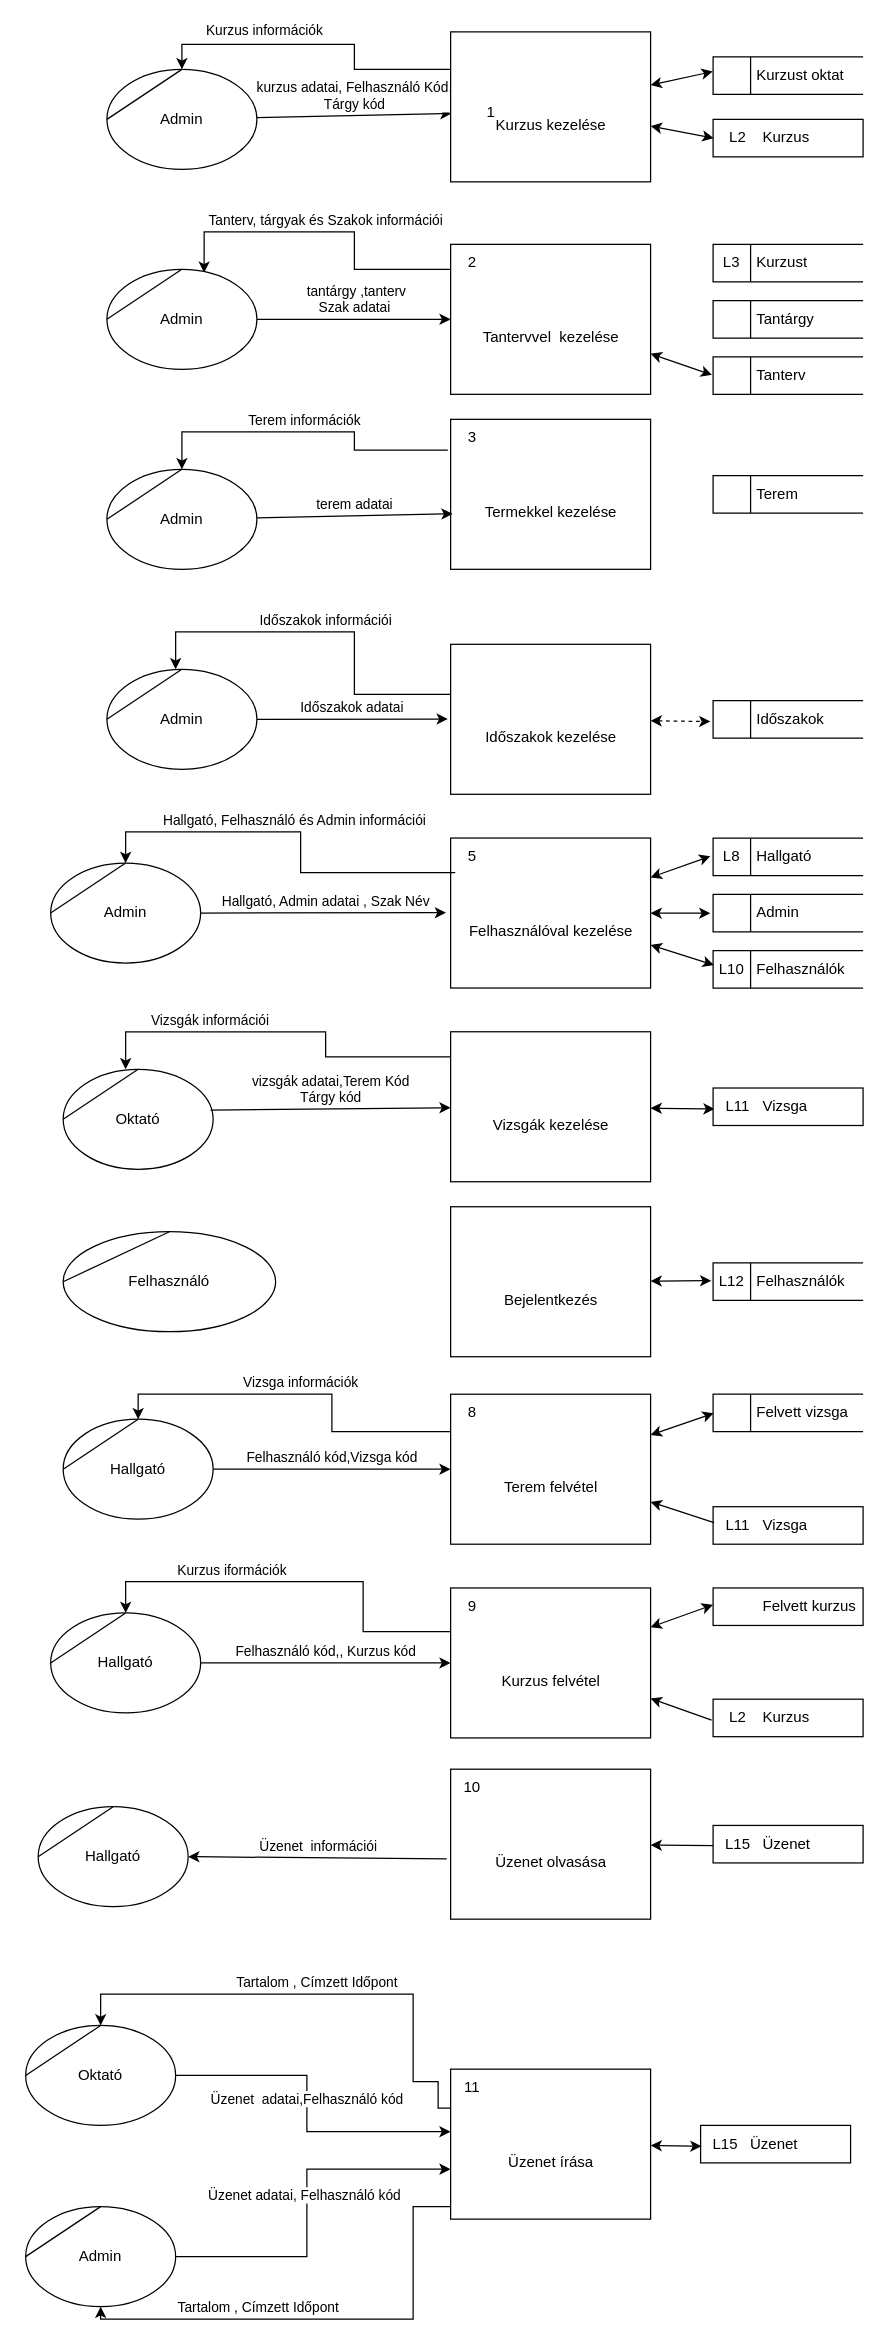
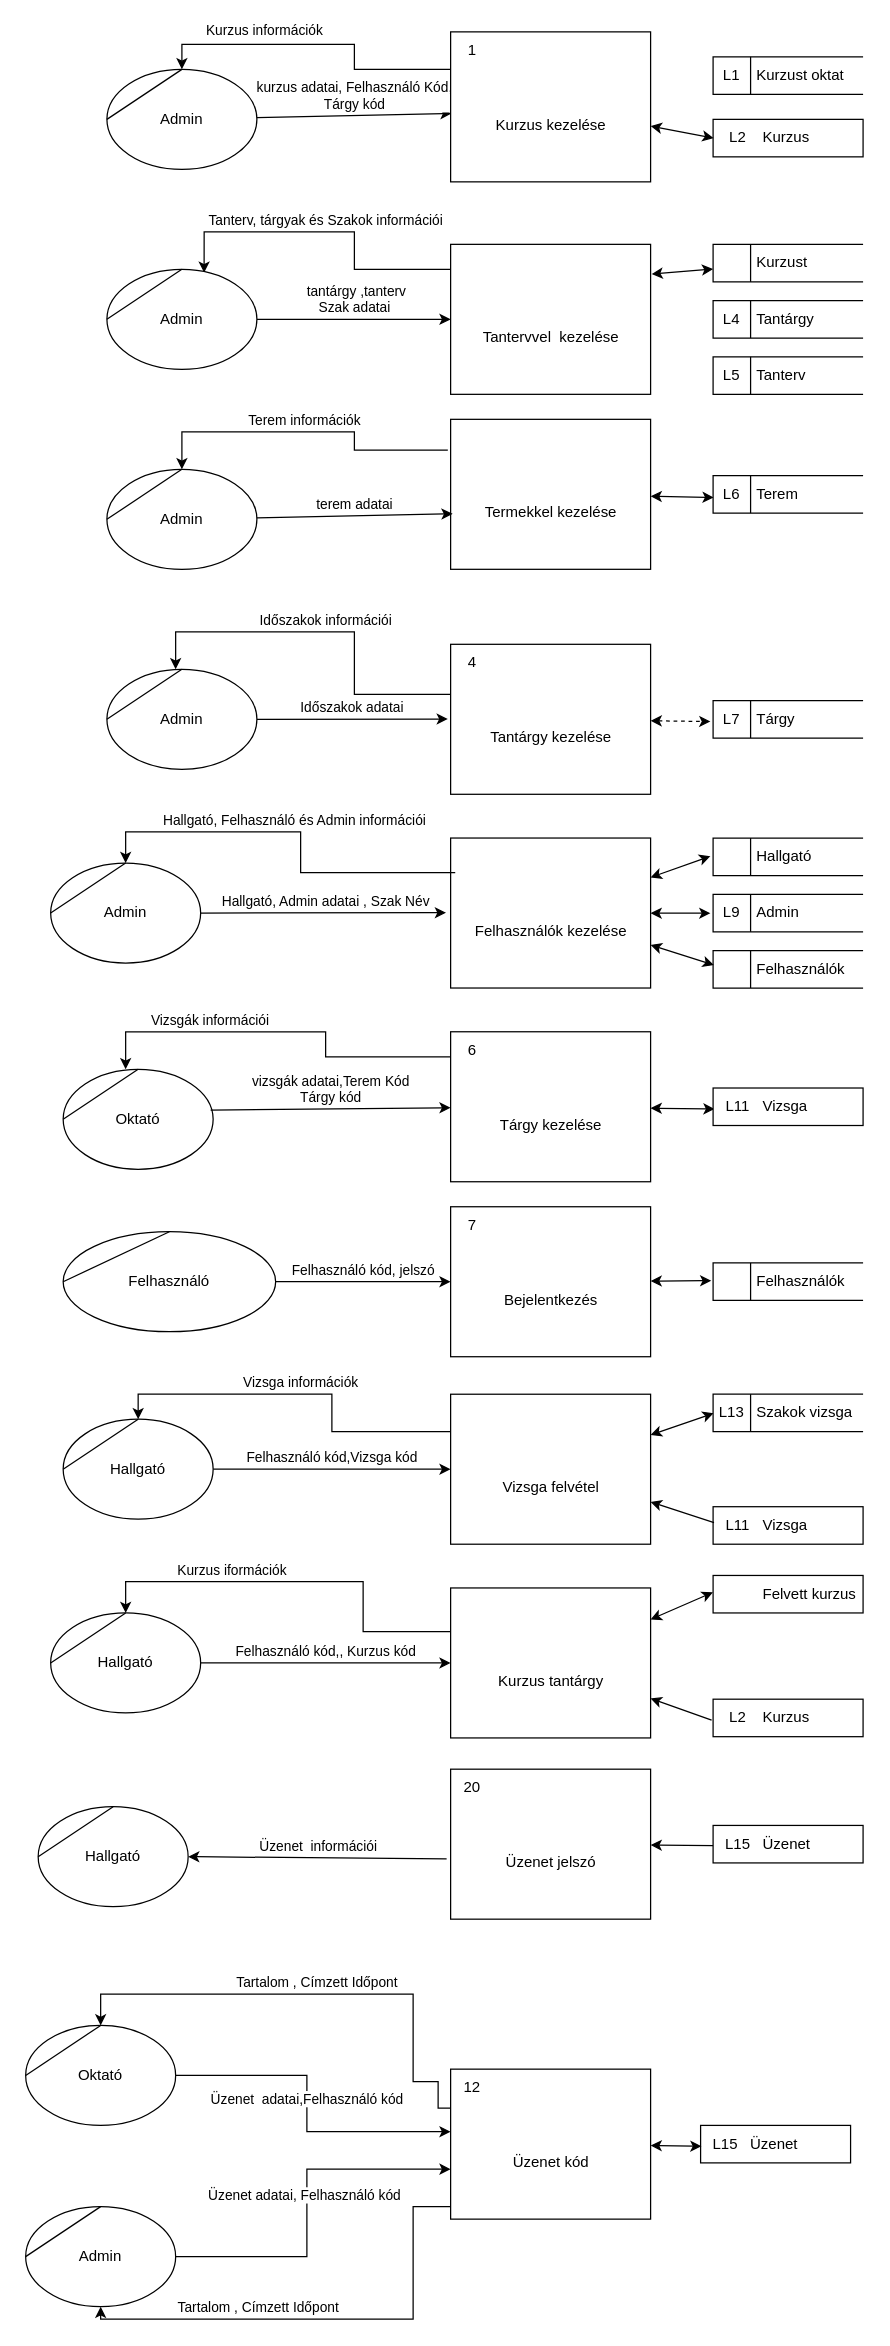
node "L1": added
edge "Kurzust oktat" -- "Kurzus kezelése": removed
node "1": moved (491, 113) -> (473, 51)
node "2": removed
node "L3": removed
edge "Kurzust" -- "Tantervvel kezelése": added
node "L4": added
edge "Tantervvel kezelése" -- "Tanterv": removed
node "L5": added
node "3": removed
node "L6": added
edge "Termekkel kezelése" -- "Terem": added
node "4": added
node "L7": added
node "Időszakok": label "Időszakok" -> "Tárgy"
node "Időszakok kezelése": label "Időszakok kezelése" -> "Tantárgy kezelése"
node "5": removed
node "L8": removed
node "L9": added
node "Felhasználóval kezelése": label "Felhasználóval kezelése" -> "Felhasználók kezelése"
node "L10": removed
node "6": added
node "Vizsgák kezelése": label "Vizsgák kezelése" -> "Tárgy kezelése"
node "7": added
edge "Felhasználó" -> "Bejelentkezés": added, label "Felhasználó kód, jelszó"
node "L12": removed
node "8": removed
node "L13": added
node "Felvett vizsga": label "Felvett vizsga" -> "Szakok vizsga"
node "Terem felvétel": label "Terem felvétel" -> "Vizsga felvétel"
node "9": removed
node "Felvett kurzus": moved (788, 1607) -> (788, 1594)
node "Kurzus felvétel": label "Kurzus felvétel" -> "Kurzus tantárgy"
node "10": label "10" -> "20"
node "Üzenet olvasása": label "Üzenet olvasása" -> "Üzenet jelszó"
node "11": label "11" -> "12"
node "Üzenet írása": label "Üzenet írása" -> "Üzenet kód"
